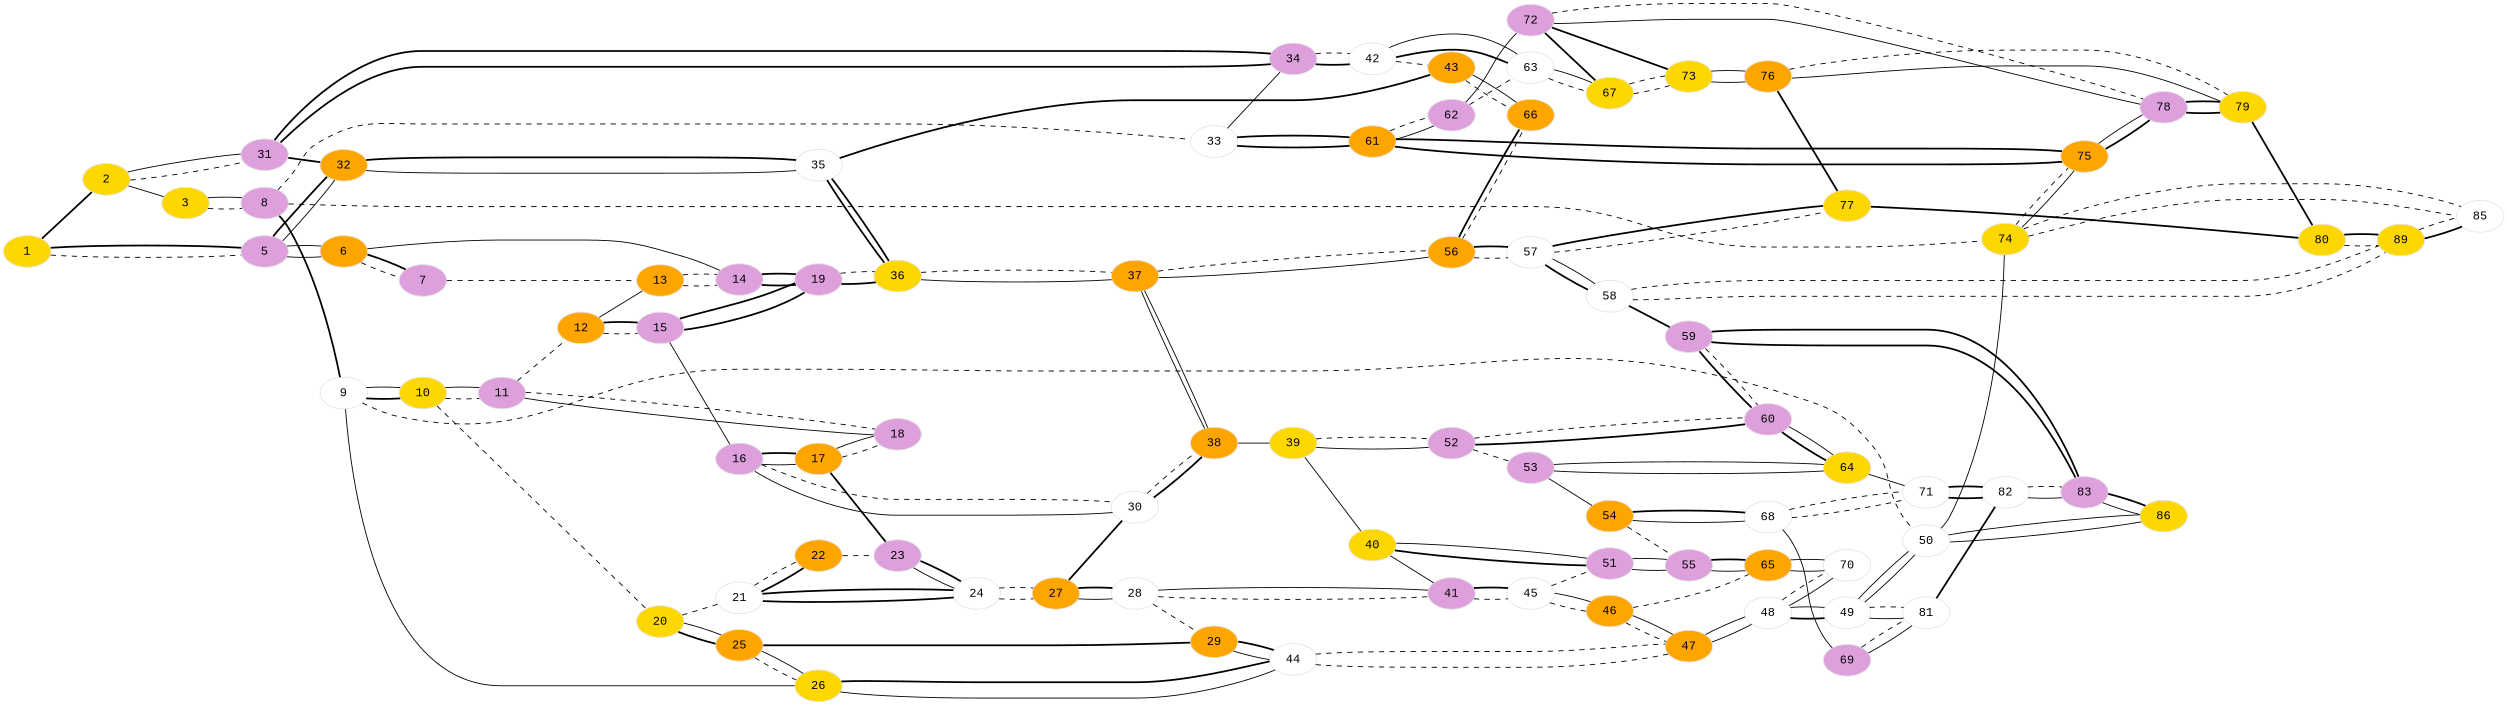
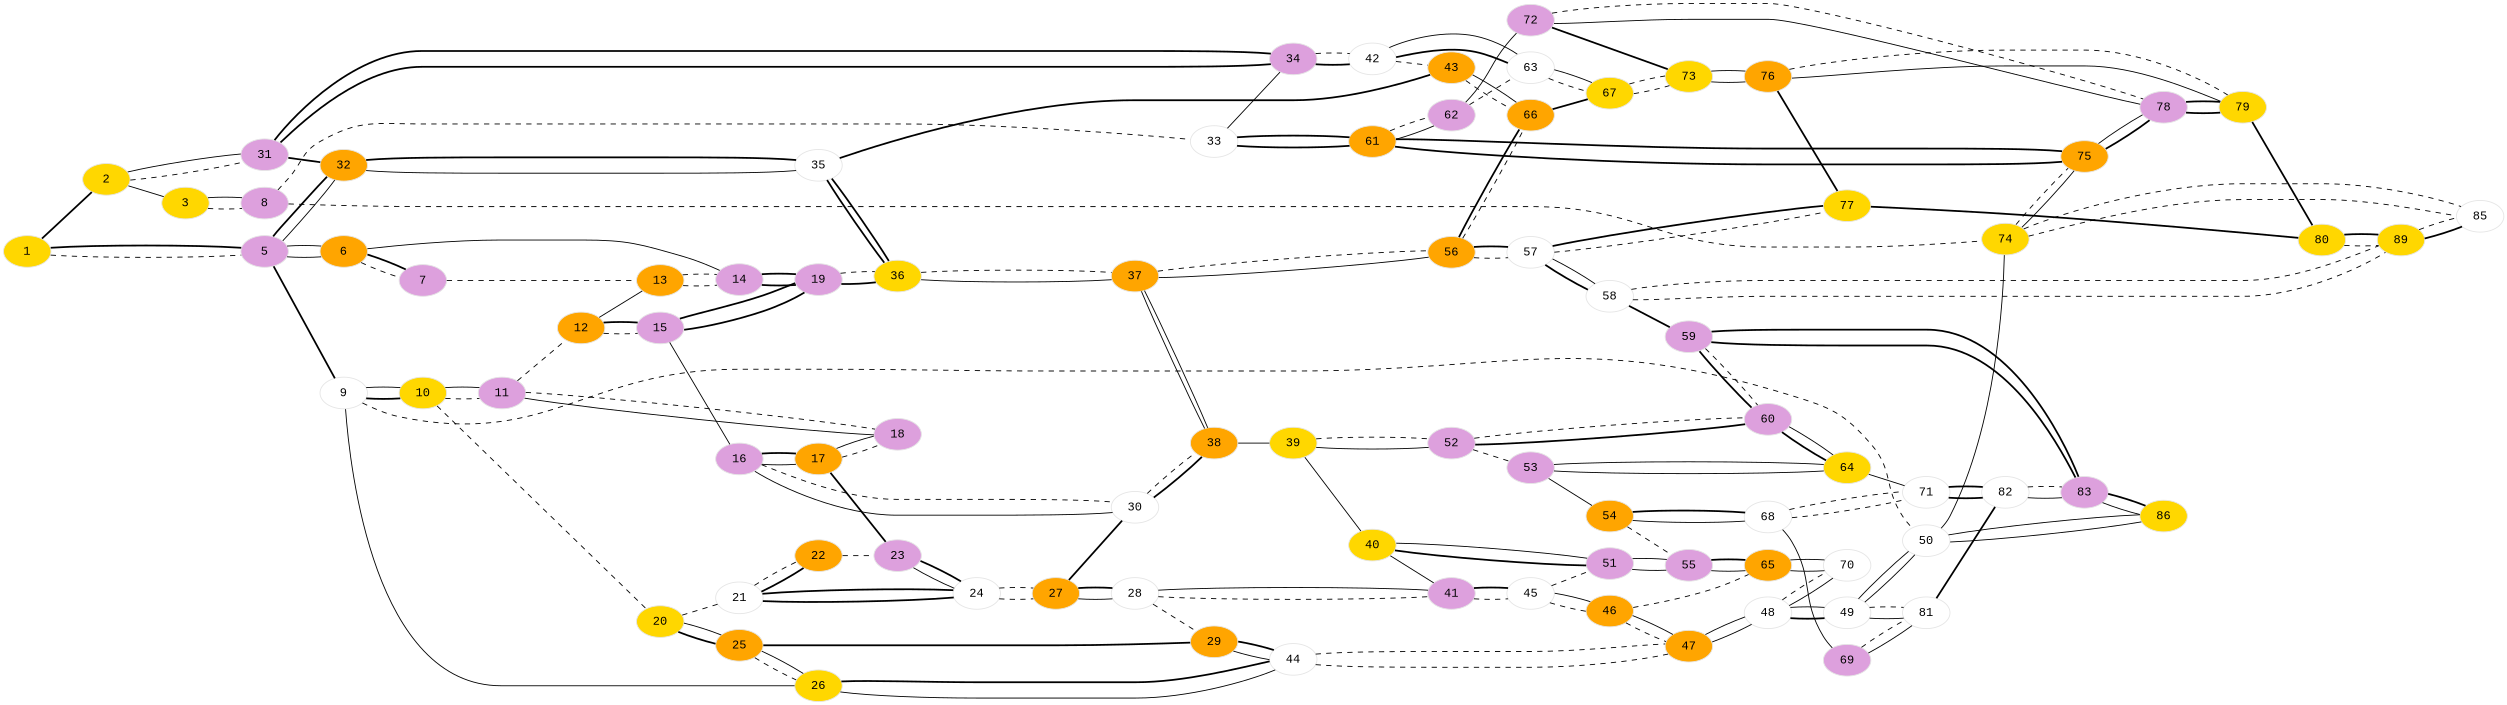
edge "72" -- "67": now "66" -- "67"
edge "8" -- "9": now "5" -- "9"
